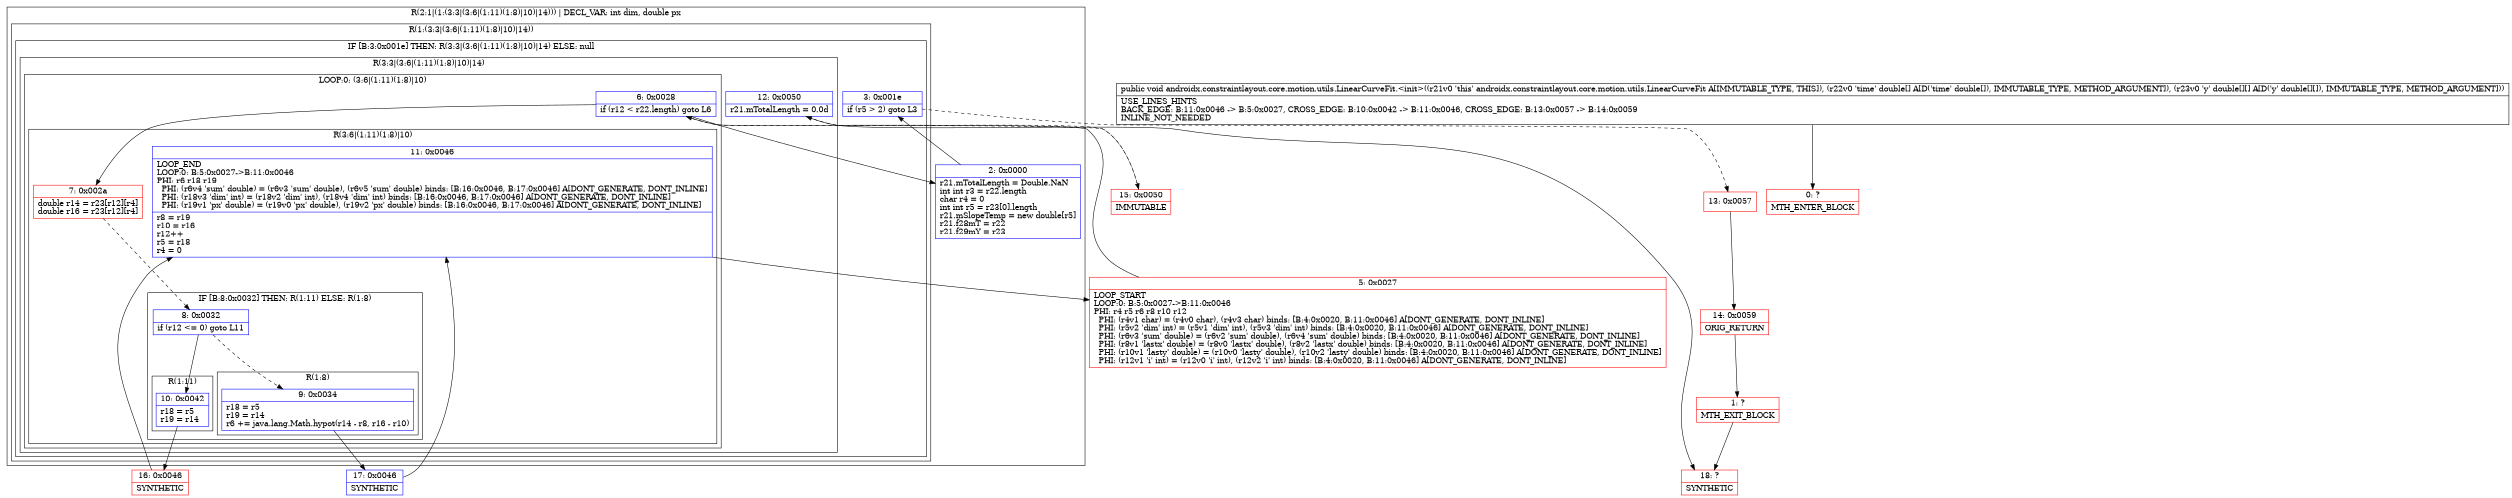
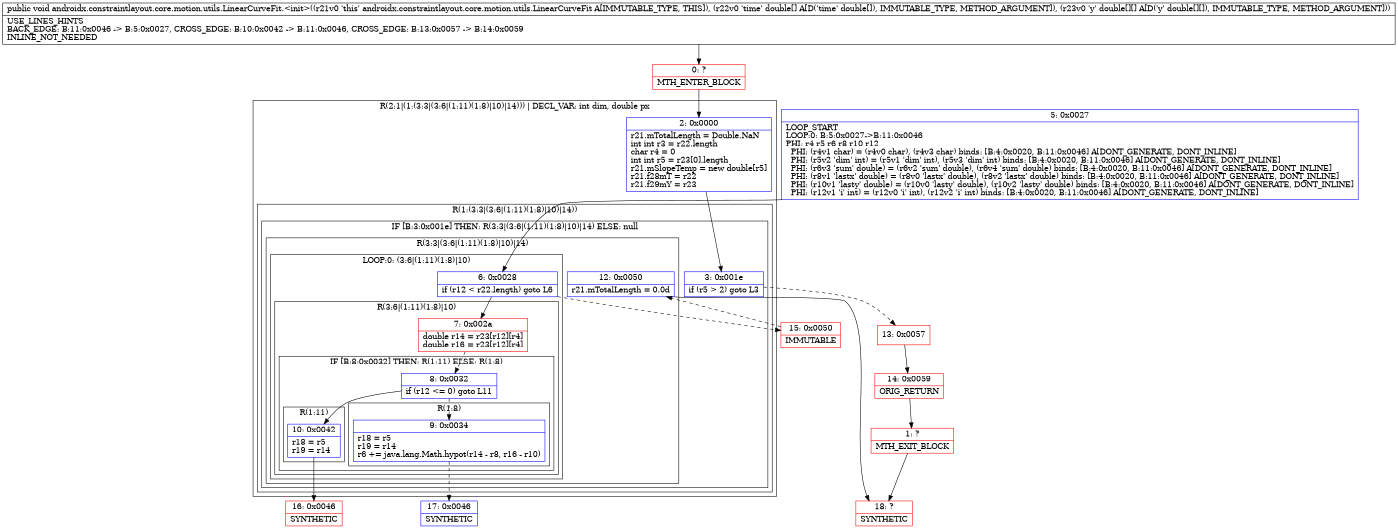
edge "6: 0x0028" -> "2: 0x0000": now "0: ?" -> "2: 0x0000"
node "11: 0x0046": removed
node "5: 0x0027": color red -> blue
edge "9: 0x0034" -> "17: 0x0046": style solid -> dashed
